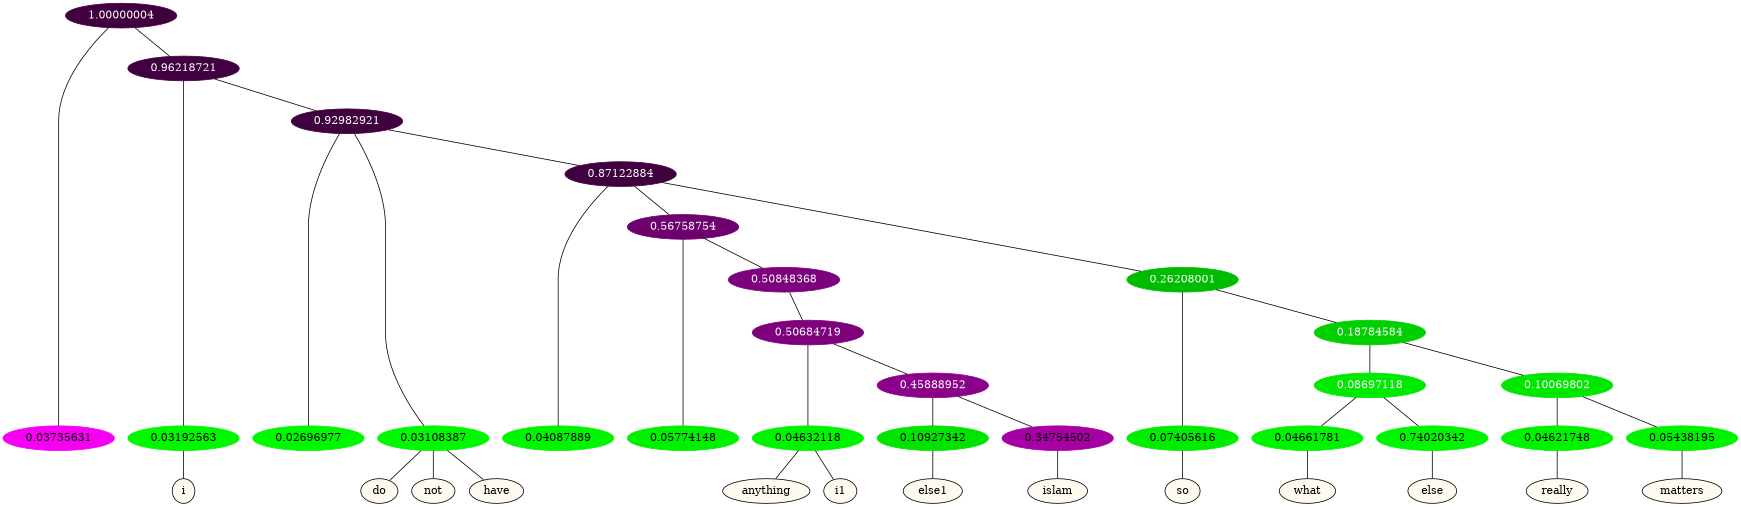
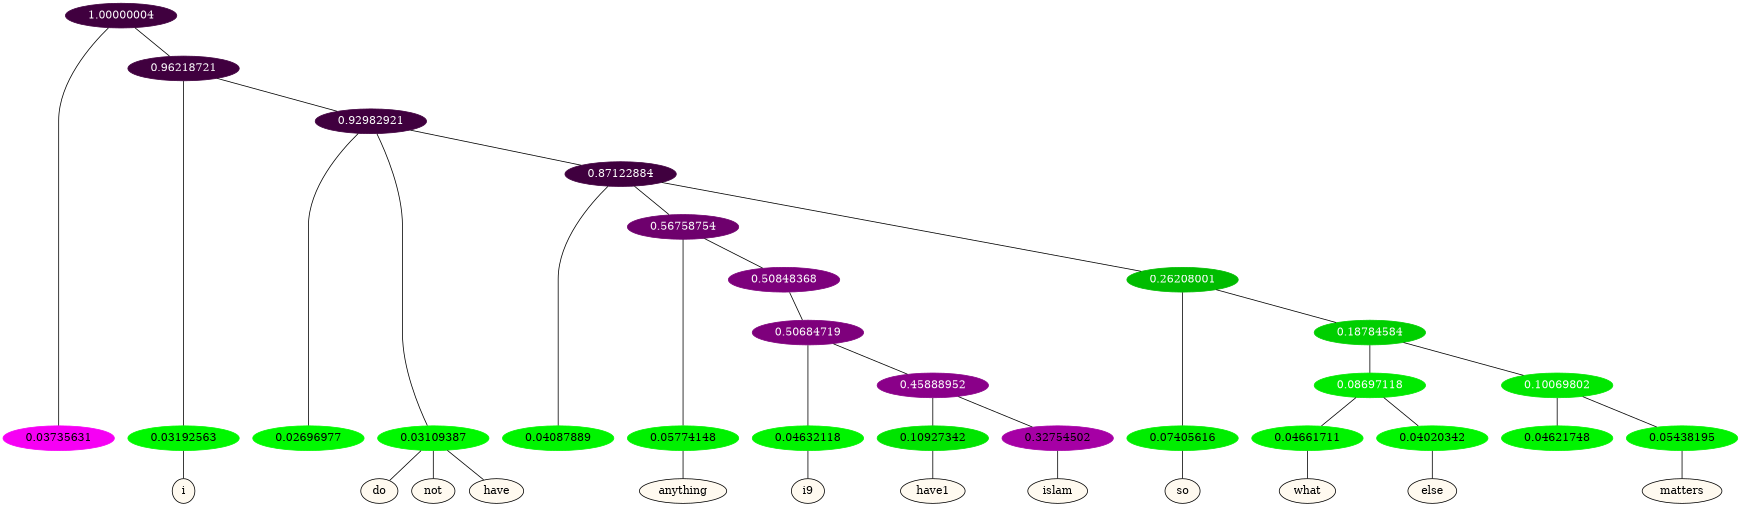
node "0.03108387": label "0.03108387" -> "0.03109387"
node "0.34754502": label "0.34754502" -> "0.32754502"
node "0.04661781": label "0.04661781" -> "0.04661711"
node "0.74020342": label "0.74020342" -> "0.04020342"
edge "0.04632118" -- "anything": now "0.05774148" -- "anything"
node "i1": label "i1" -> "i9"
node "else1": label "else1" -> "have1"
node "really": removed
